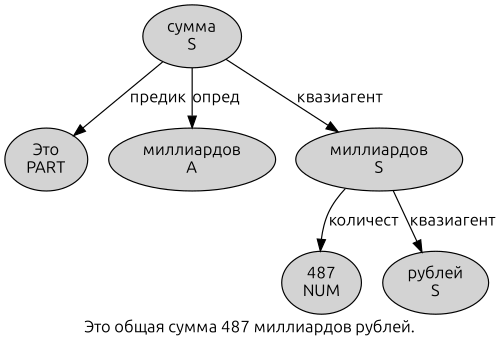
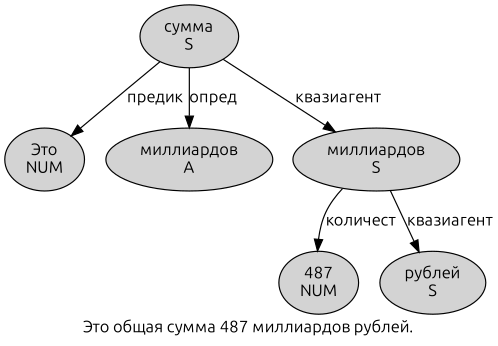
node "Это PART": label "Это PART" -> "Это NUM"
